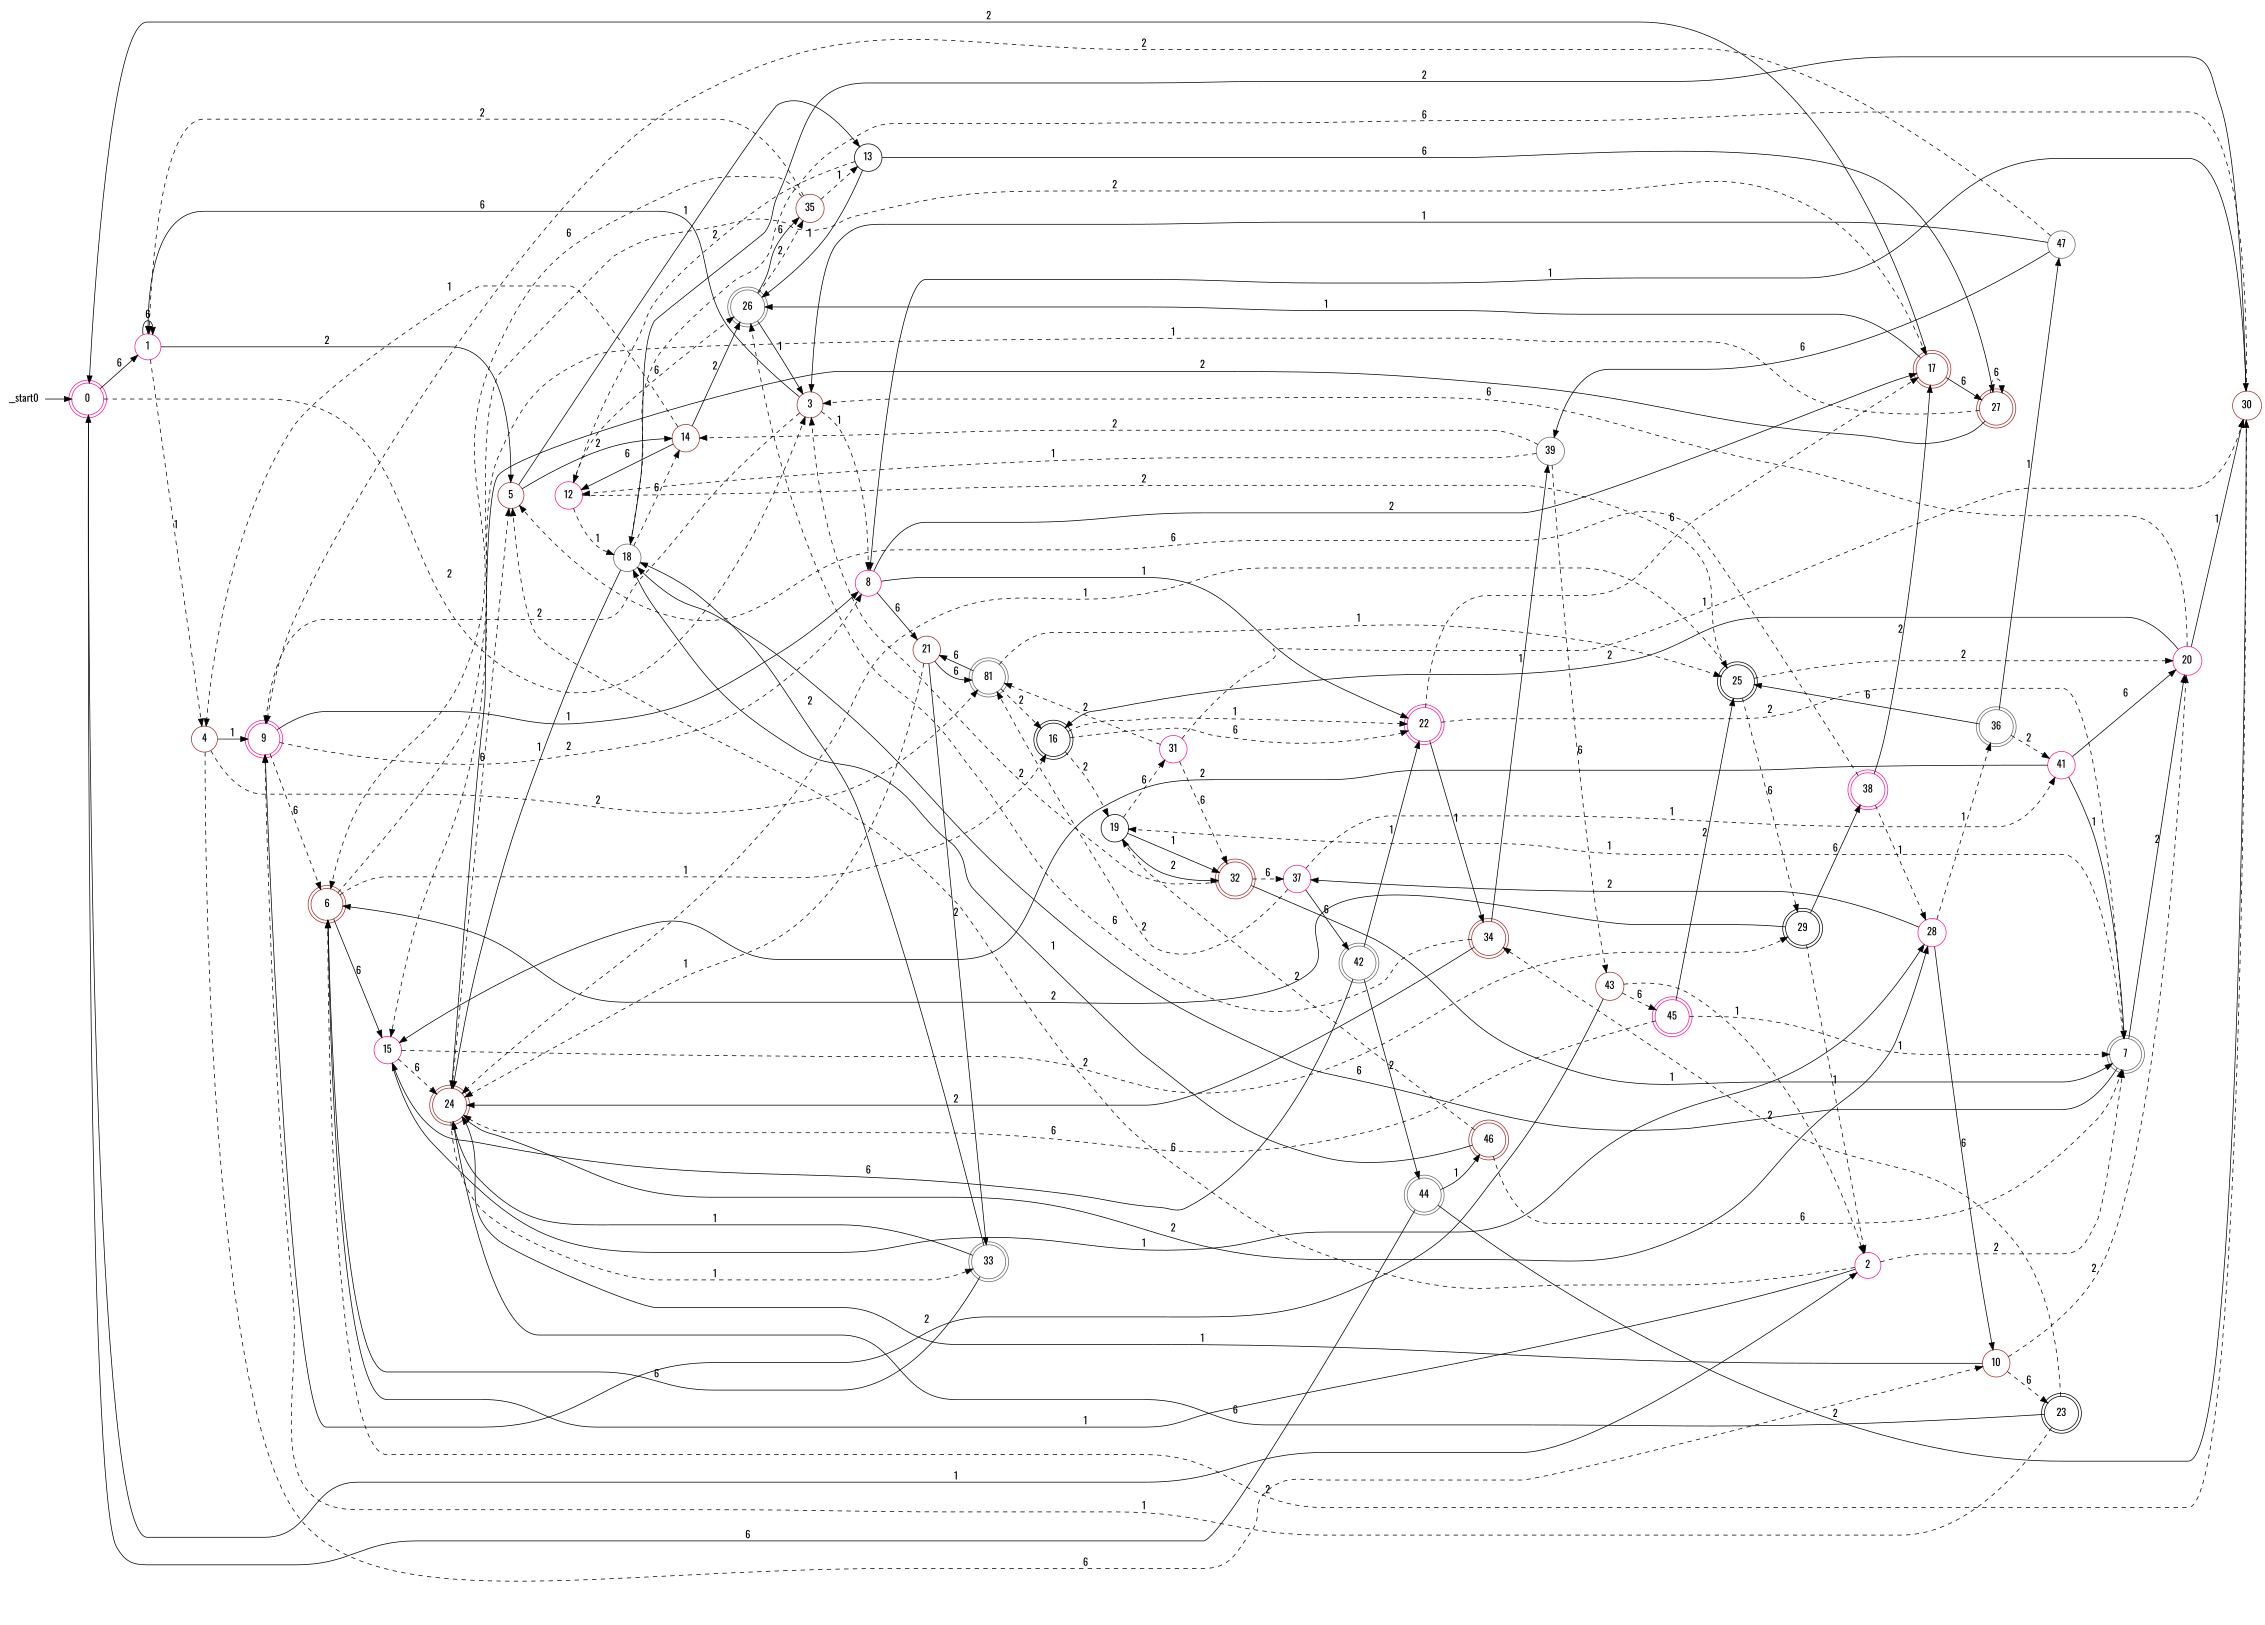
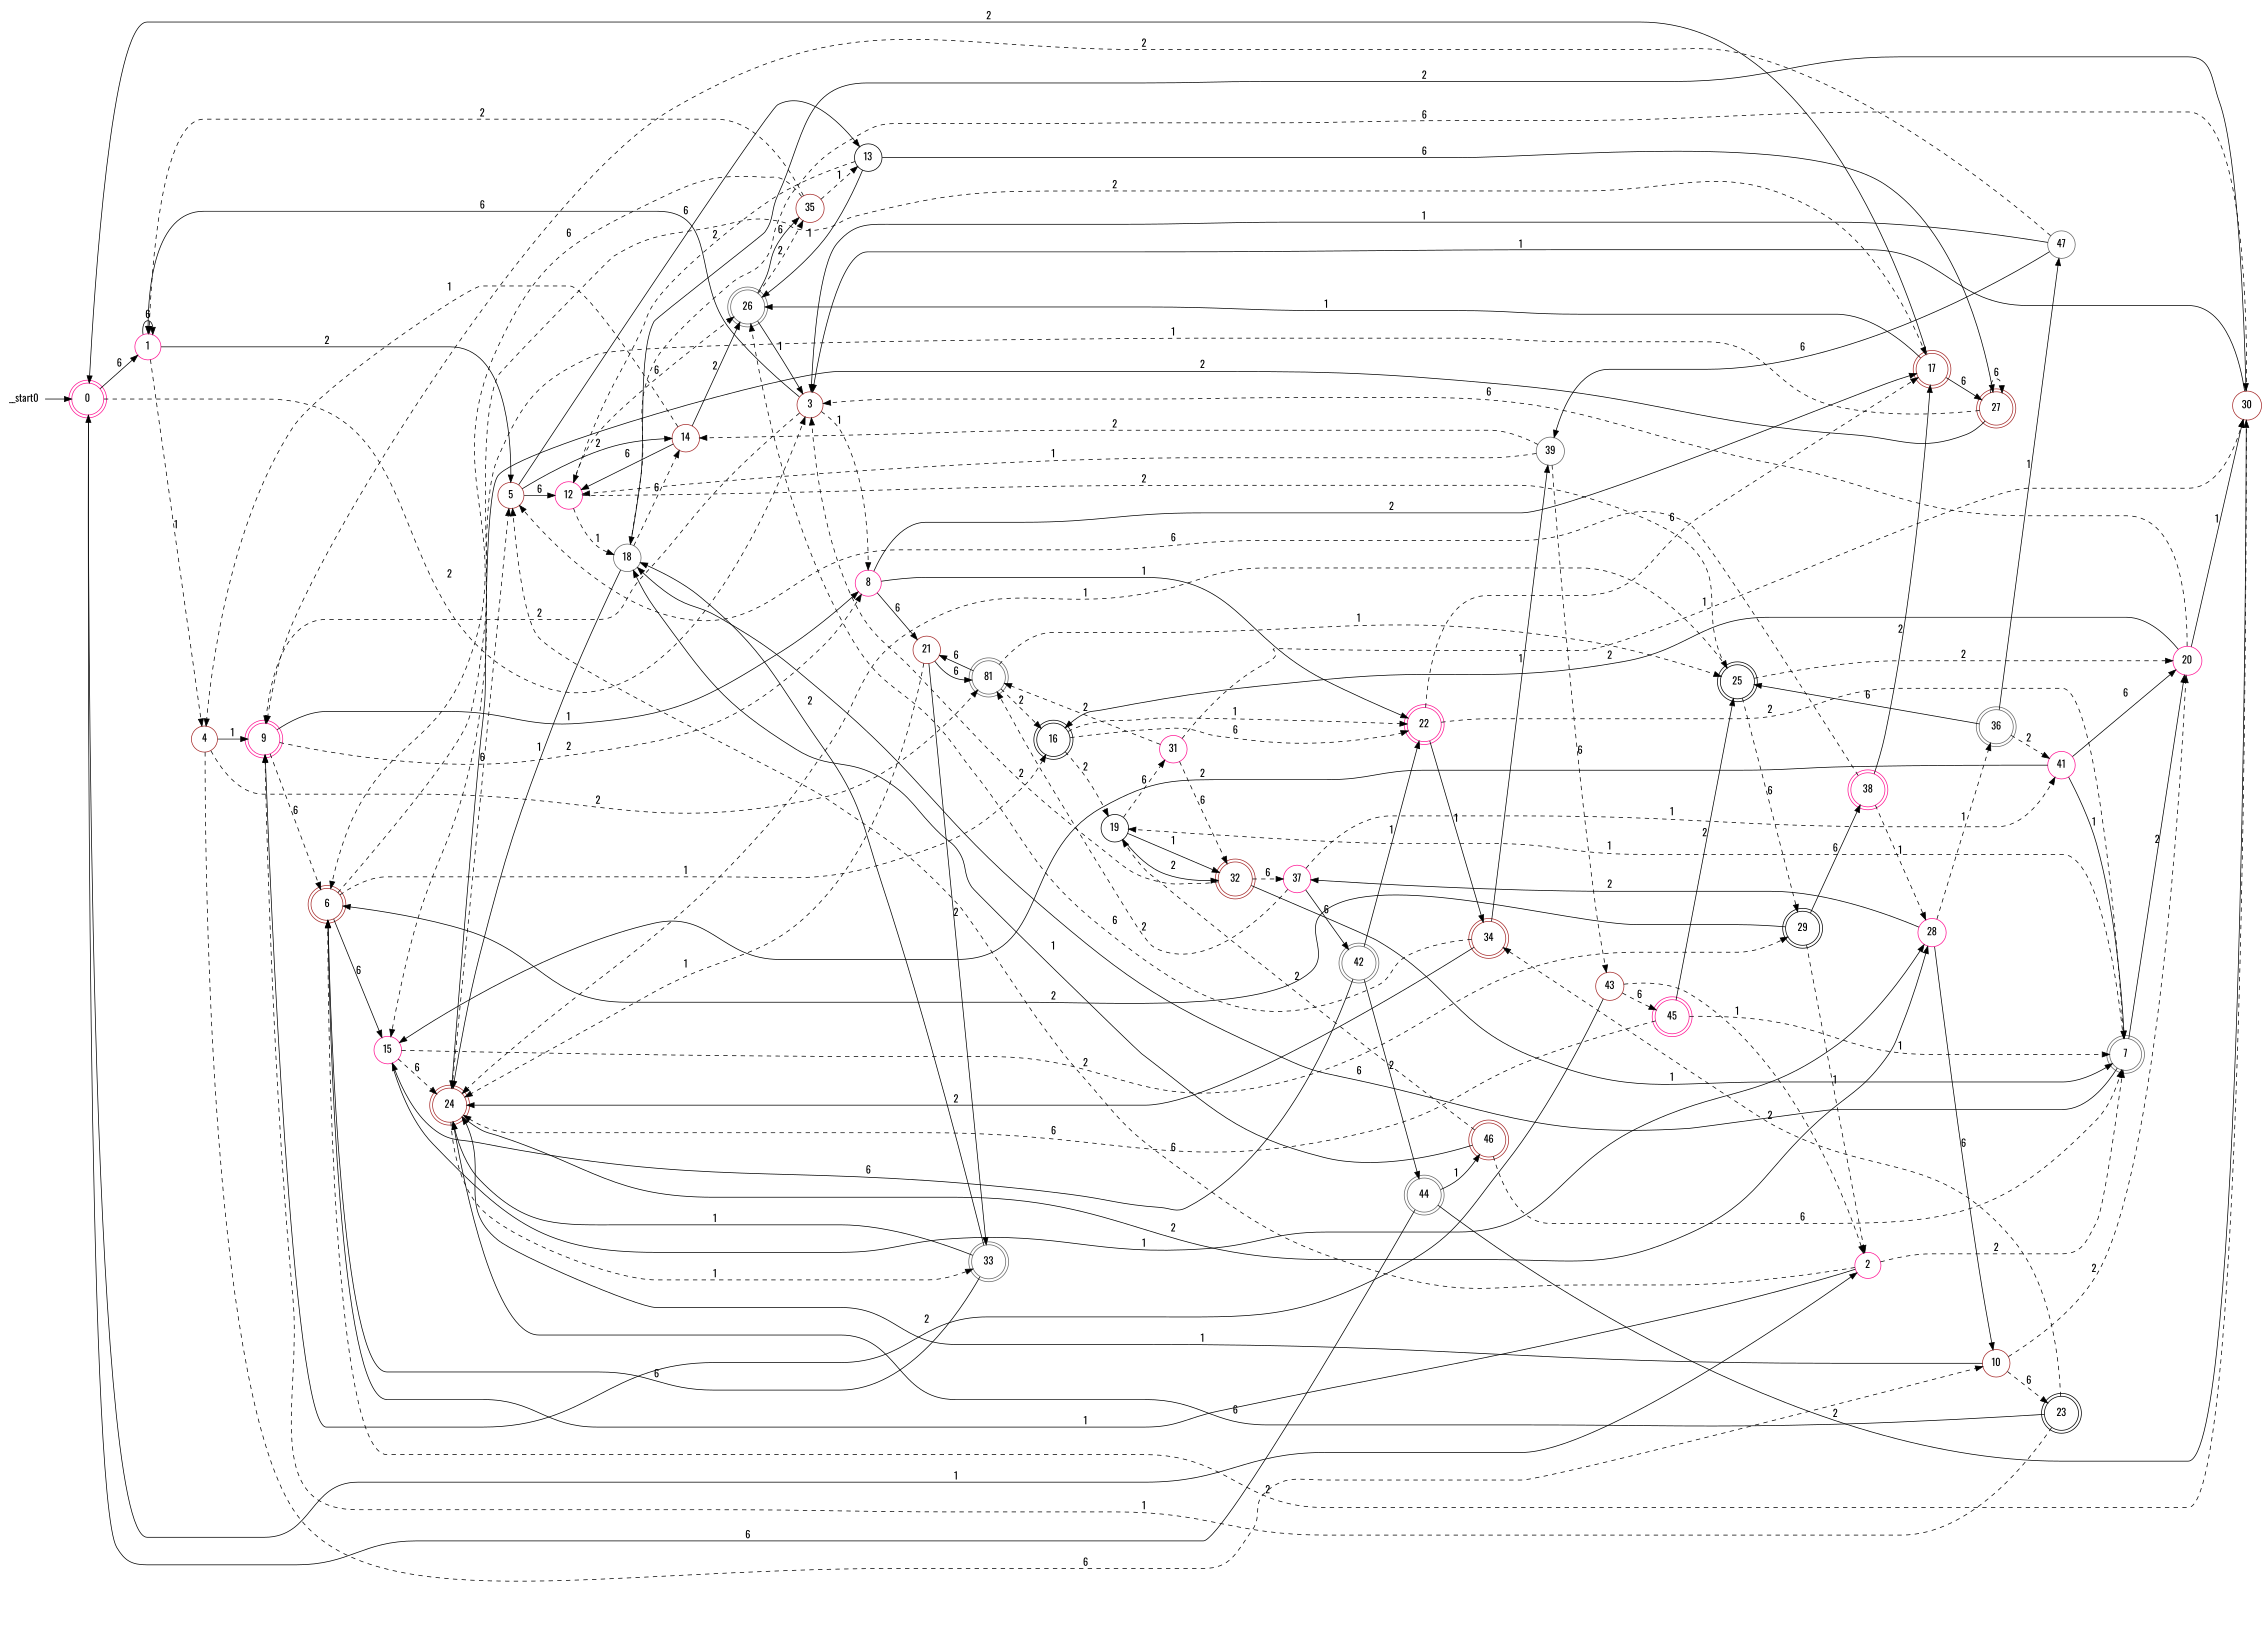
edge "5" -> "13": label "1" -> "6"
edge "30" -> "8": now "30" -> "3"
edge "5" -> "12": added, label "6"
